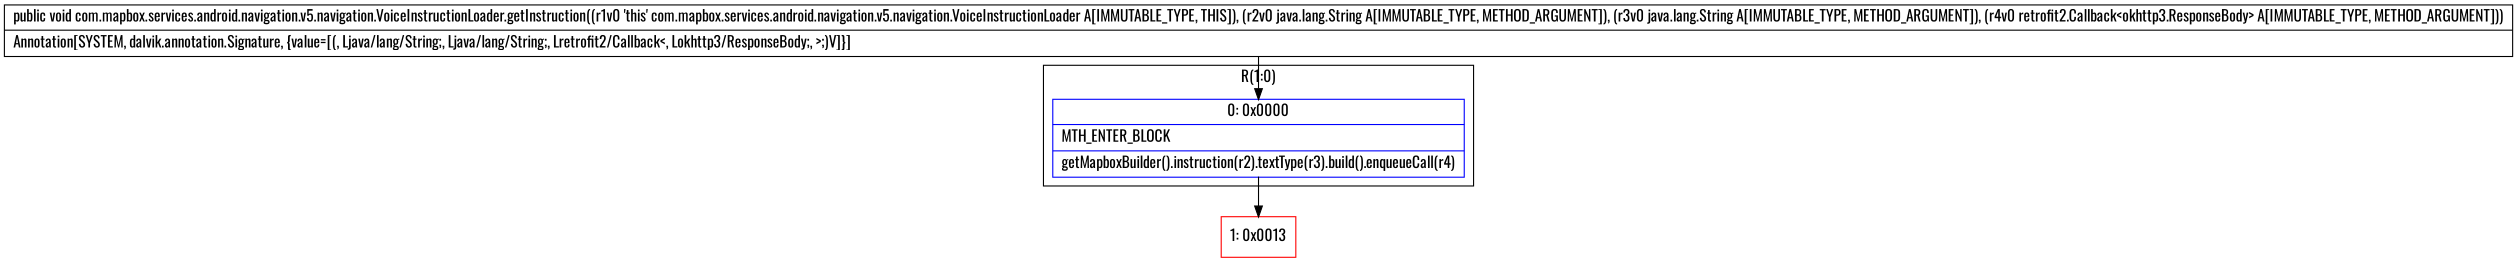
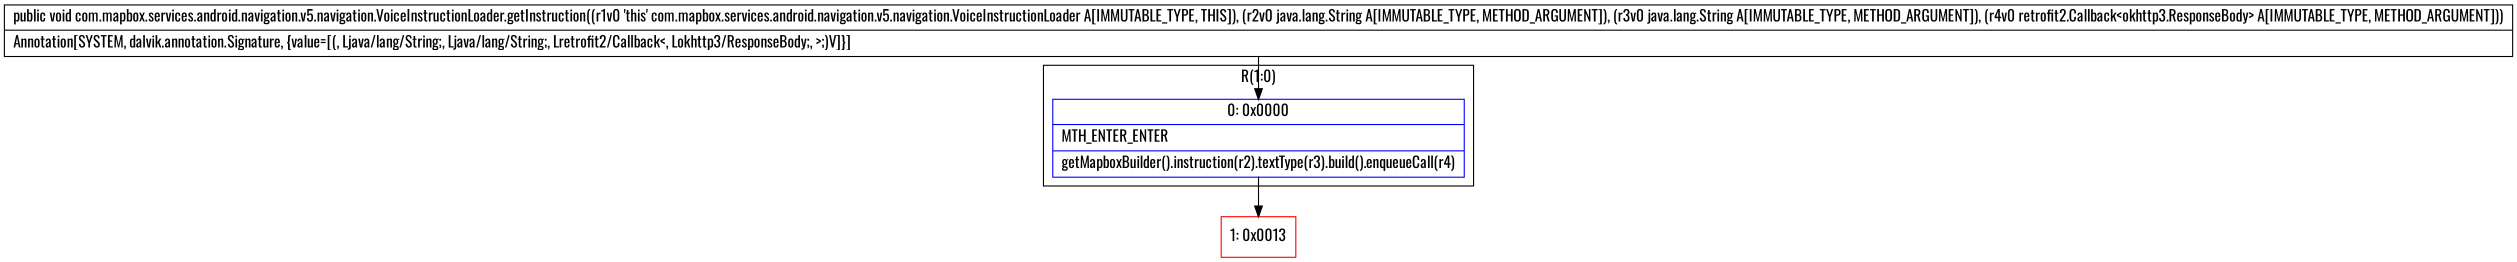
node "0: 0x0000": text "MTH_ENTER_BLOCK" -> "MTH_ENTER_ENTER"
